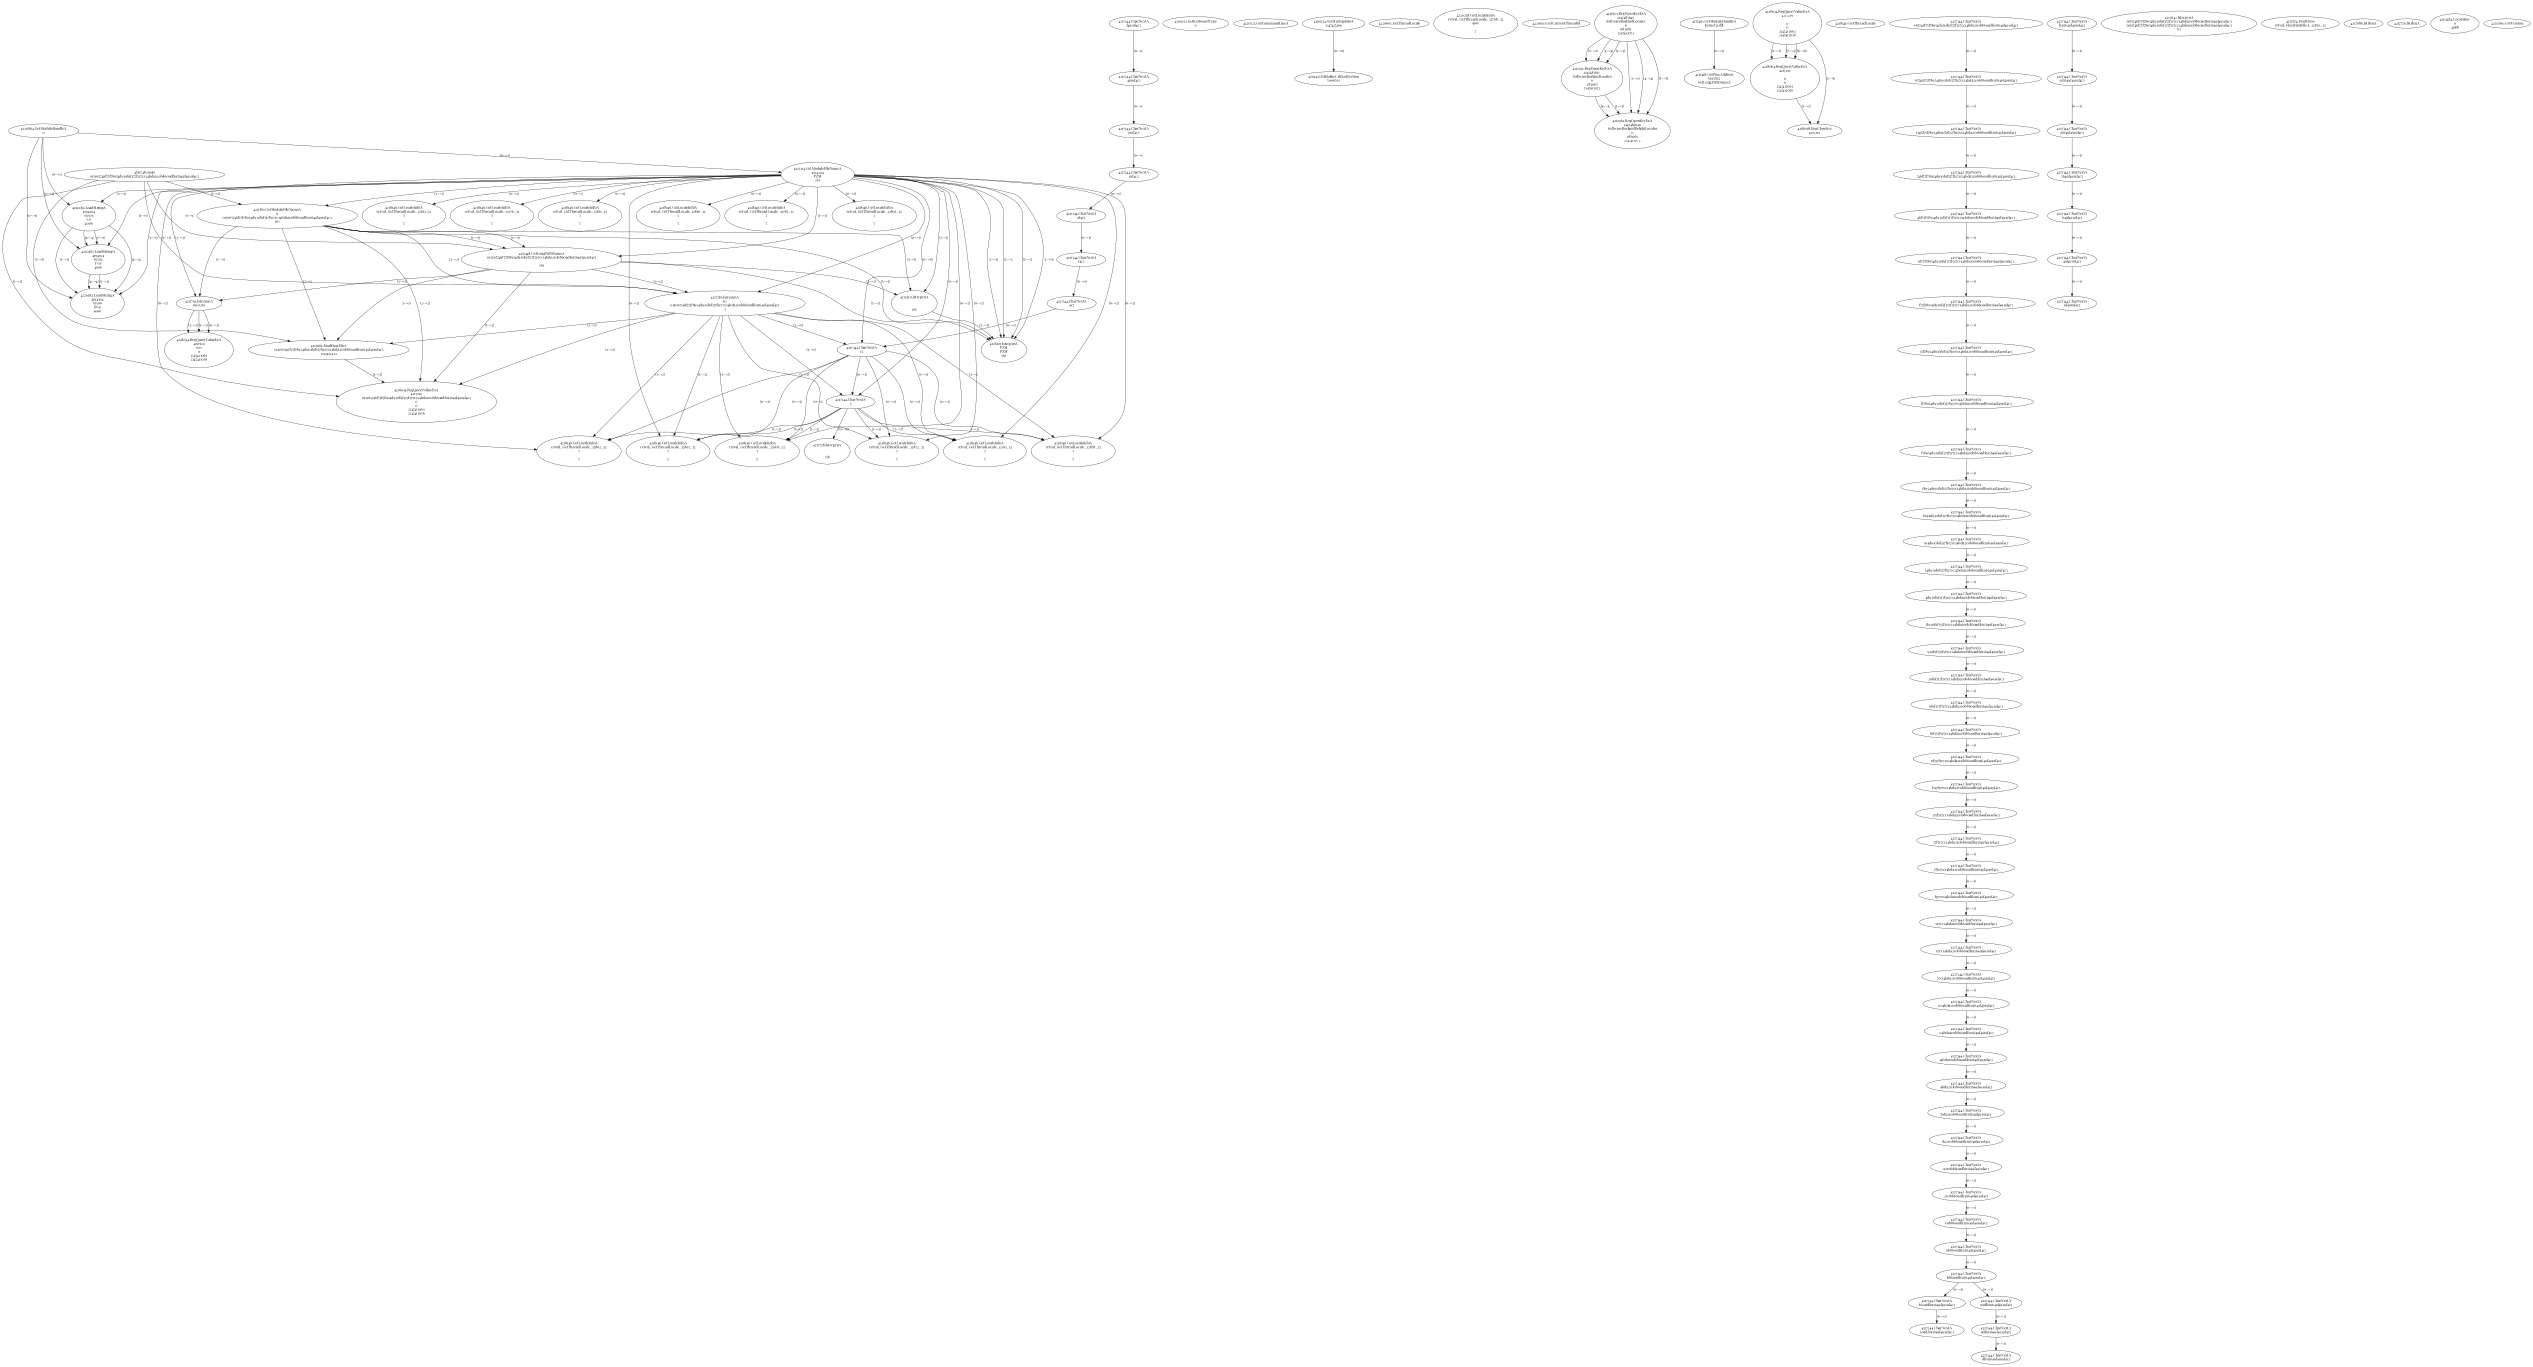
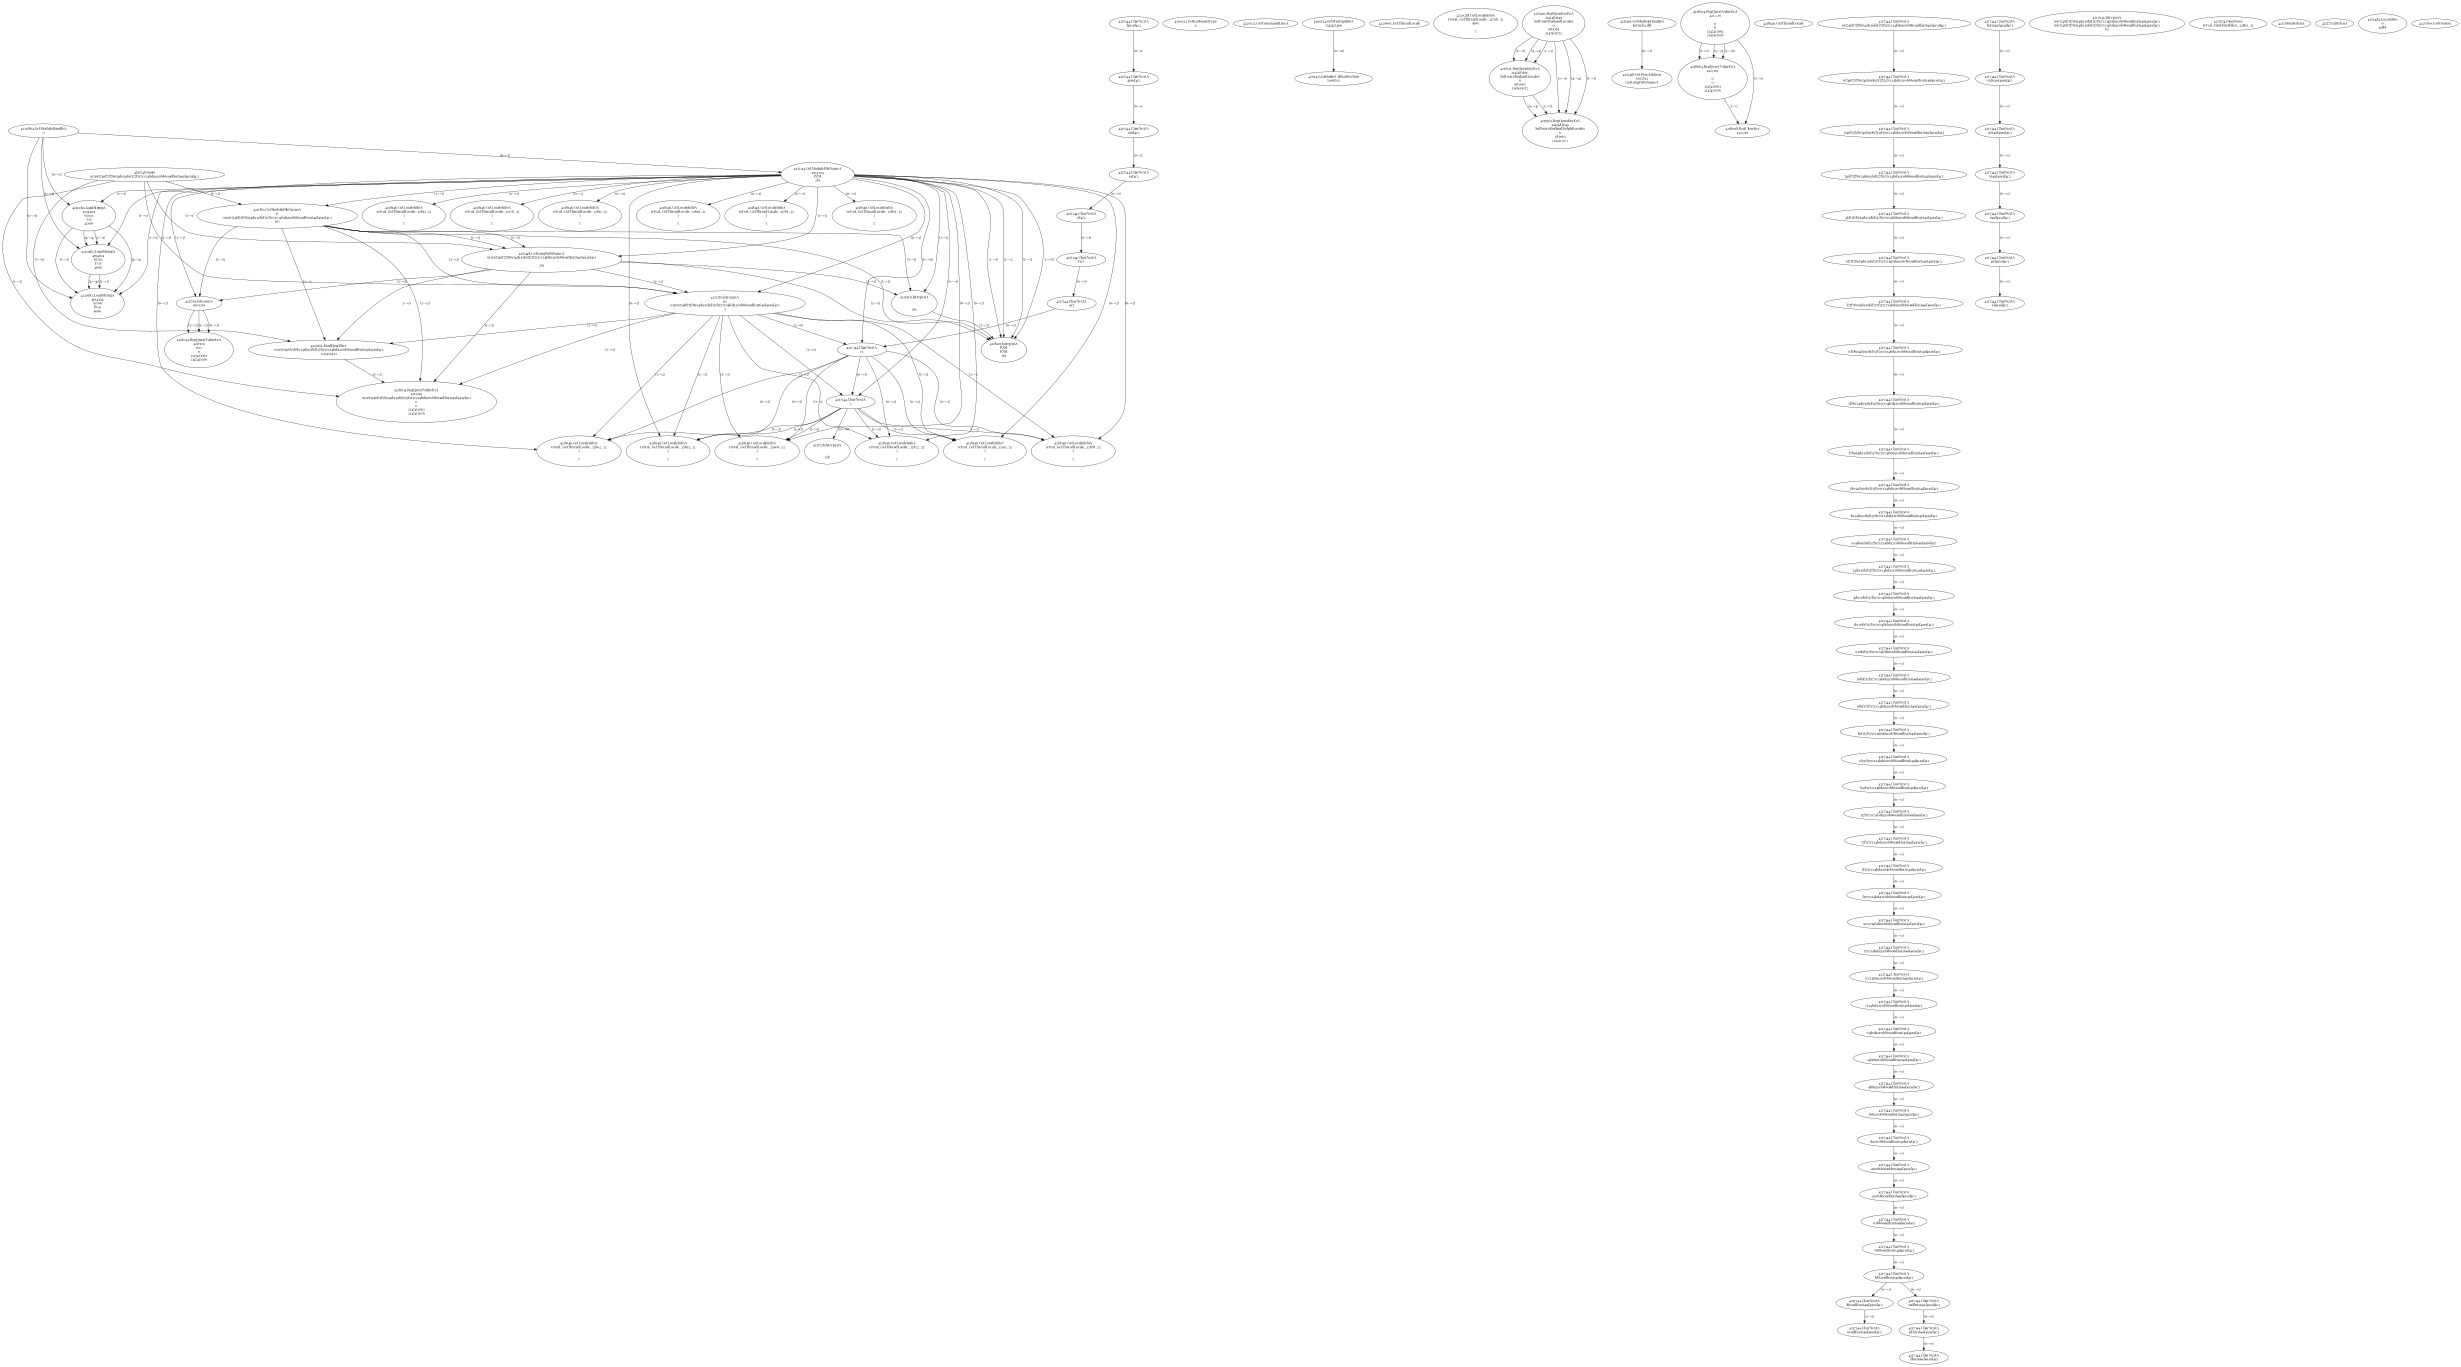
node "4220620.GetCurrentThreadId": removed
node "4217344.CharNextA f4c3": label "4217344.CharNextA f4c3" -> "4217344.CharNextA f1c3"
node "4217344.CharNextA da2e0b860adfea5649f4919f4c3": label "4217344.CharNextA da2e0b860adfea5649f4919f4c3" -> "4217344.CharNextA da2e0b860adfea5649f4911f4c3"
